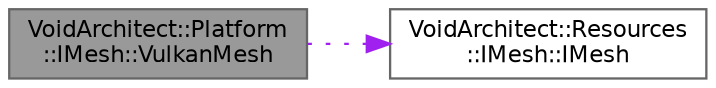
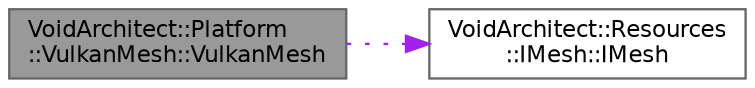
node "VoidArchitect::Platform ::IMesh::VulkanMesh": label "VoidArchitect::Platform ::IMesh::VulkanMesh" -> "VoidArchitect::Platform ::VulkanMesh::VulkanMesh"
